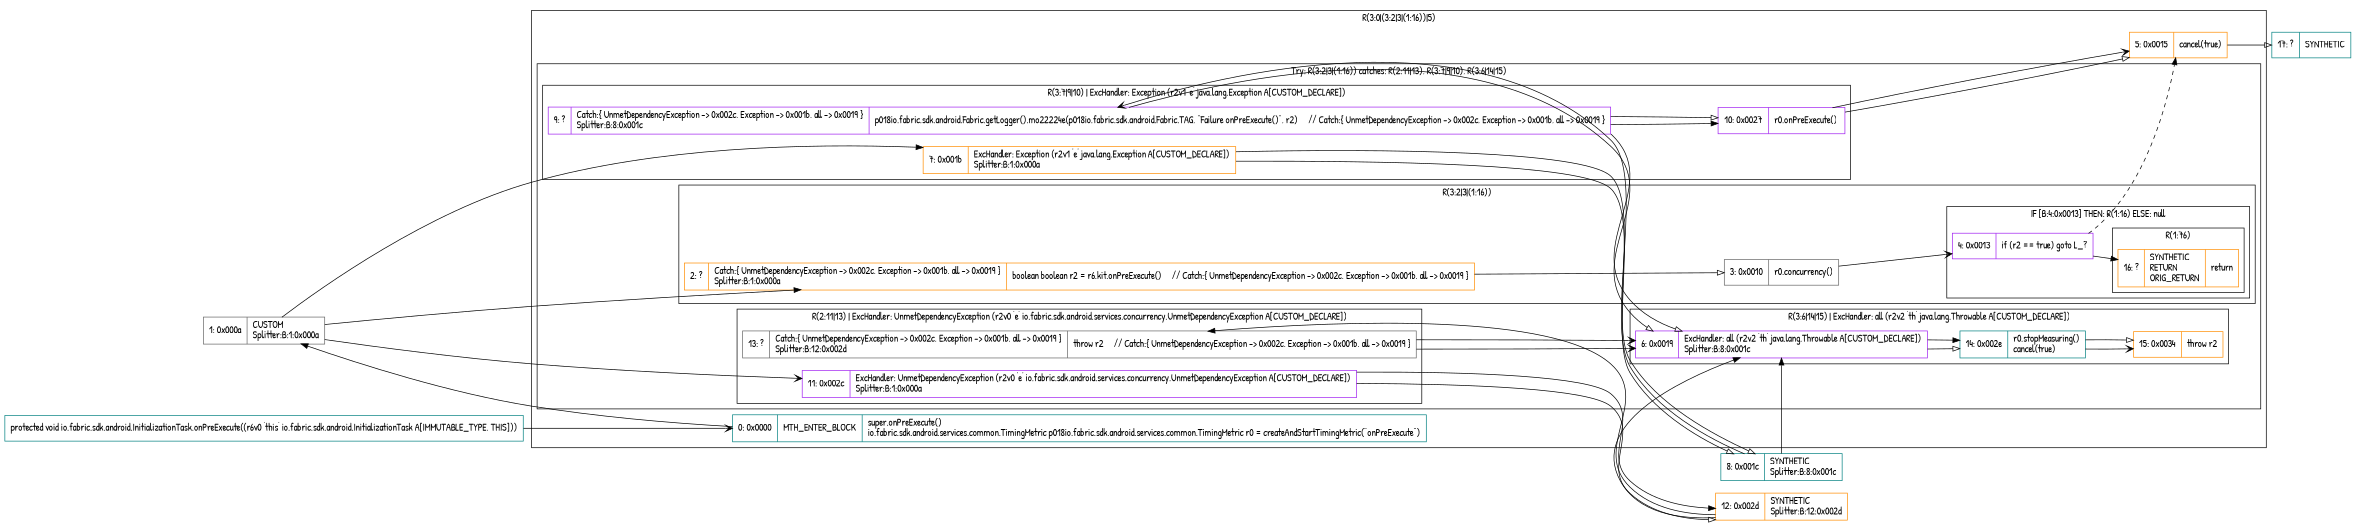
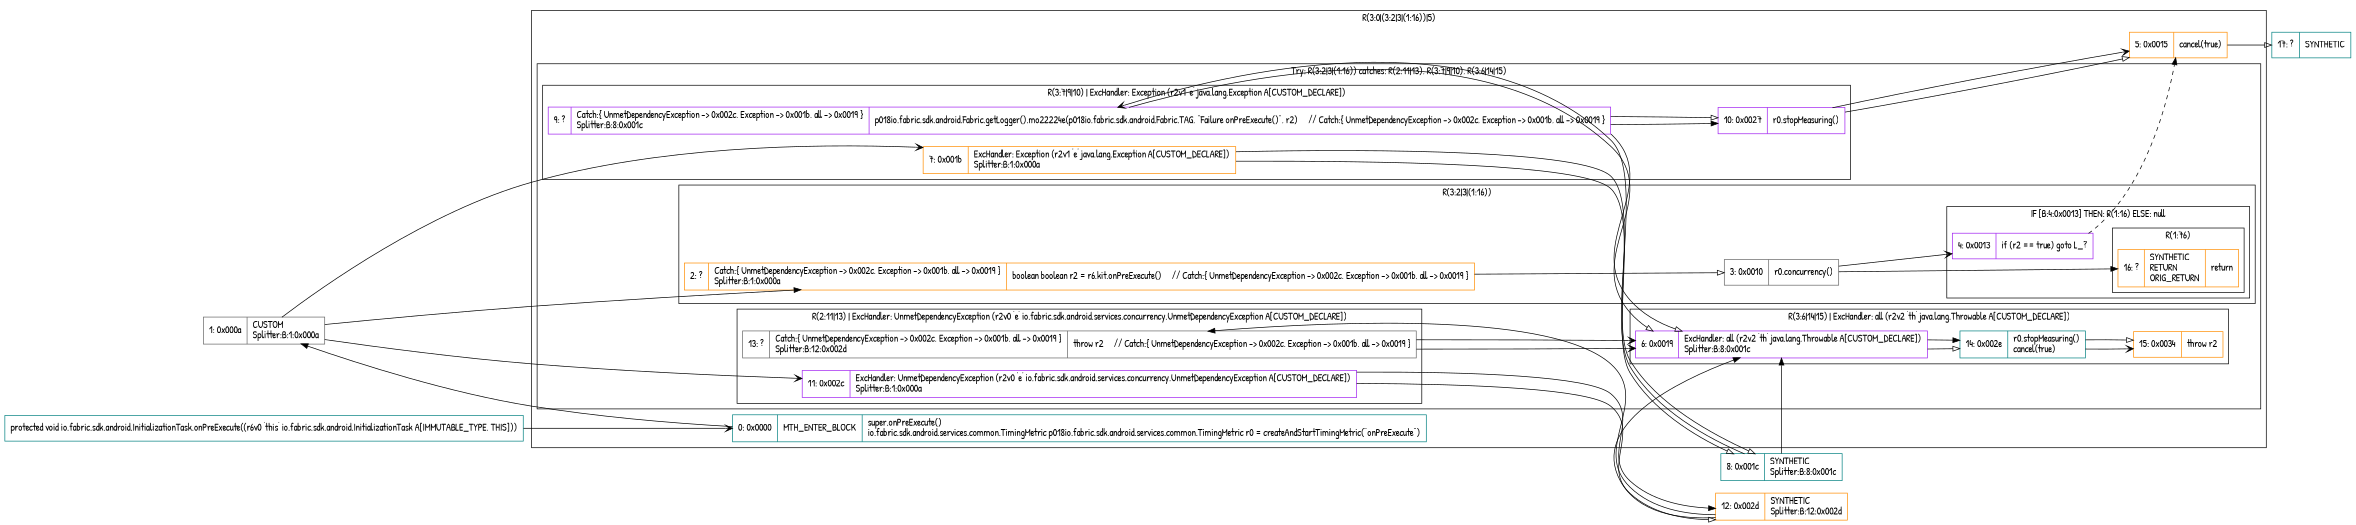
node "10: 0x0027": text "r0.onPreExecute()" -> "r0.stopMeasuring()"
edge "1: 0x000a" -> "7: 0x001b": arrowhead normal -> vee
edge "4: 0x0013" -> "16: ?": now "3: 0x0010" -> "16: ?"
